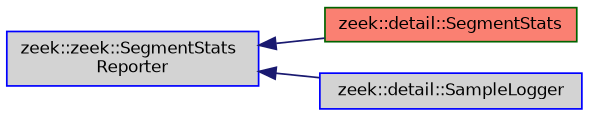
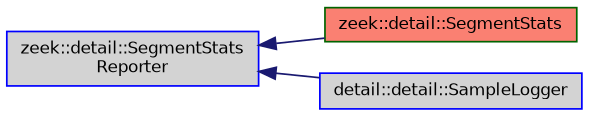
node "zeek::zeek::SegmentStats Reporter": label "zeek::zeek::SegmentStats Reporter" -> "zeek::detail::SegmentStats Reporter"
node "zeek::detail::SampleLogger": label "zeek::detail::SampleLogger" -> "detail::detail::SampleLogger"
